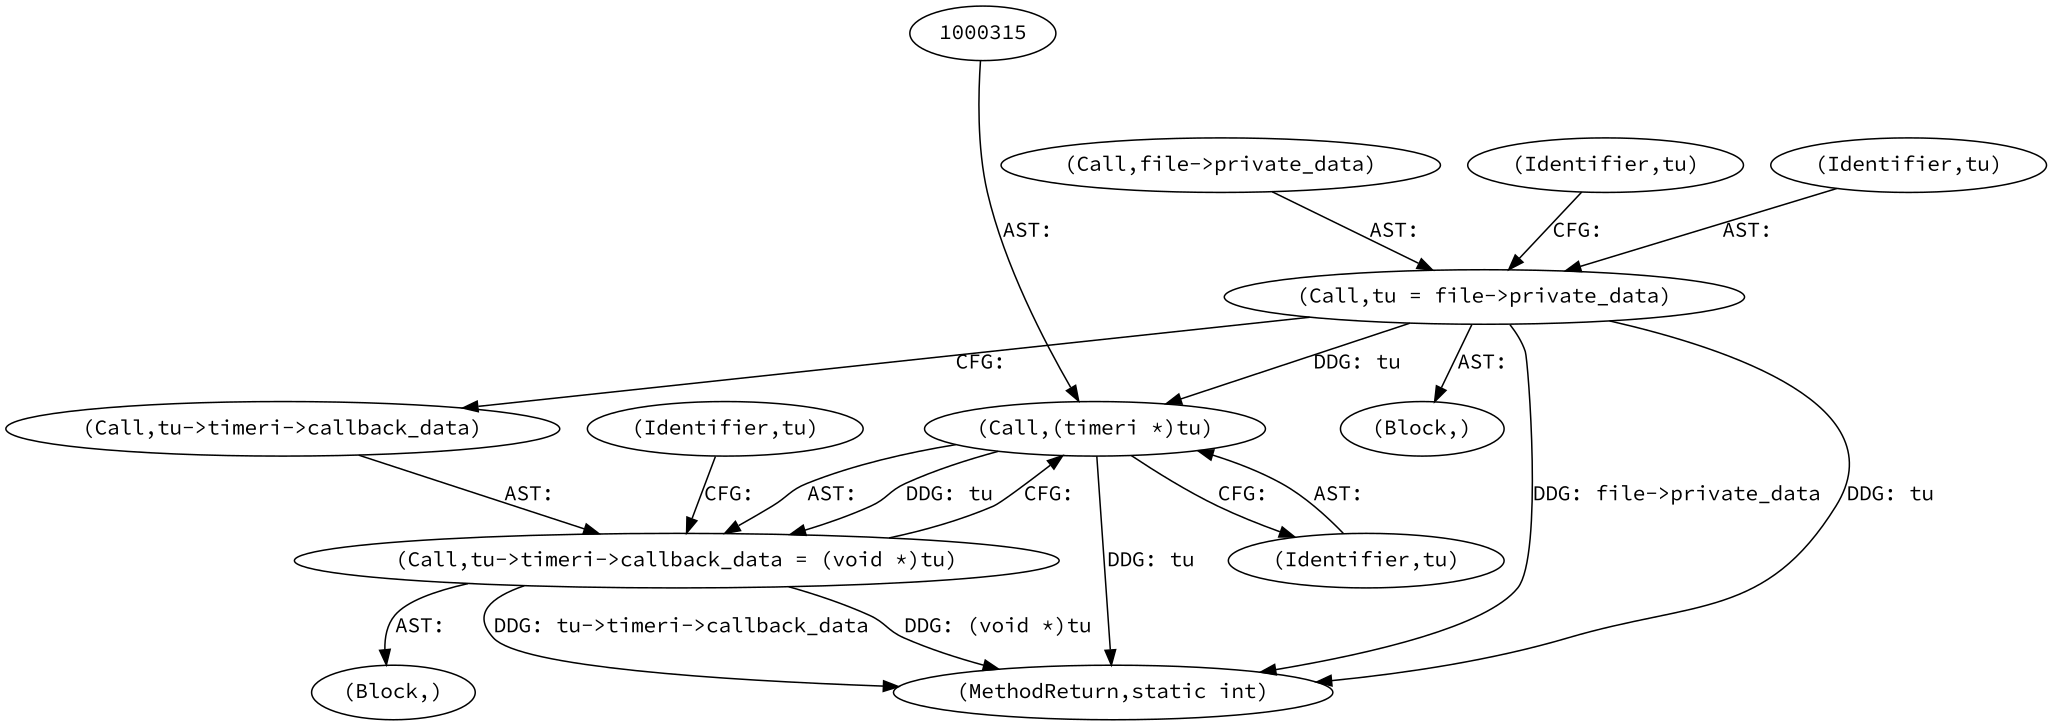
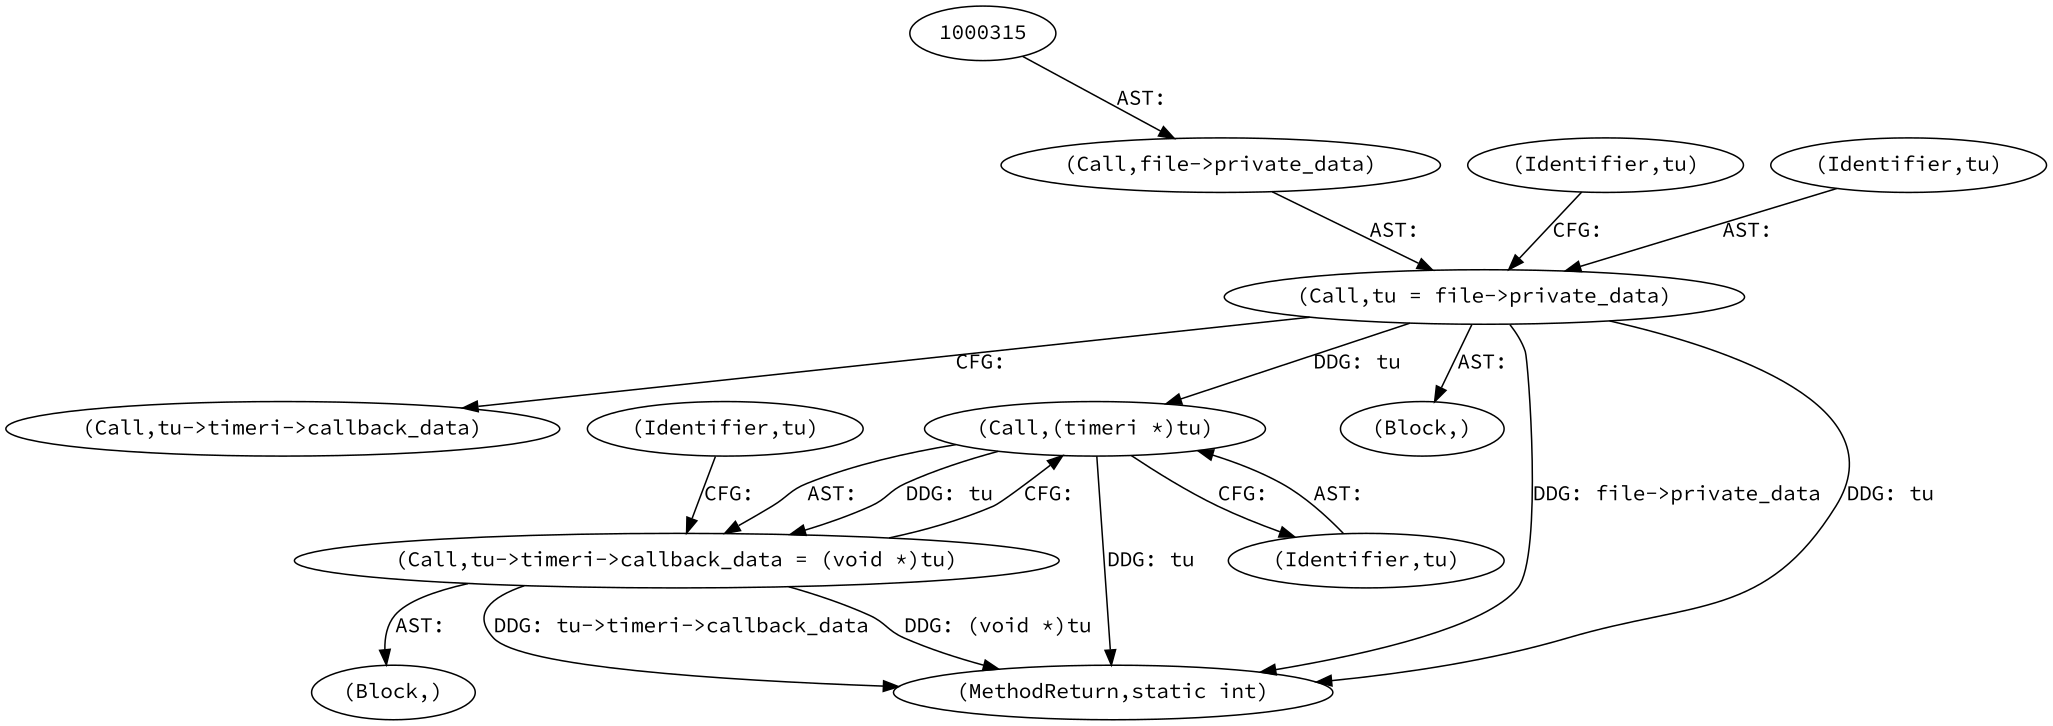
edge "1000315" -> "(Call,(timeri *)tu)": now "1000315" -> "(Call,file->private_data)"
edge "(Call,tu->timeri->callback_data)" -> "(Call,tu->timeri->callback_data = (void *)tu)": removed, label "AST:"
